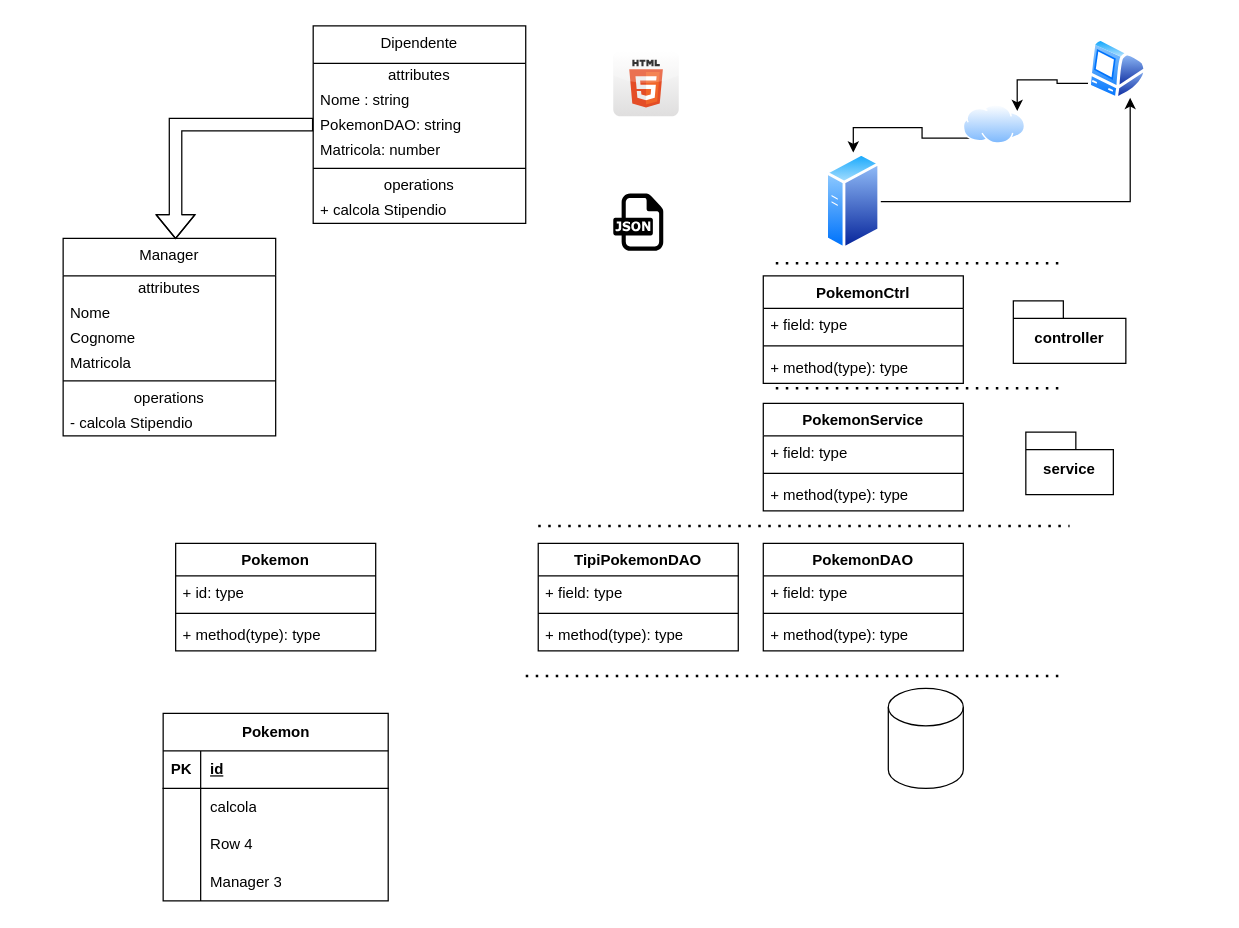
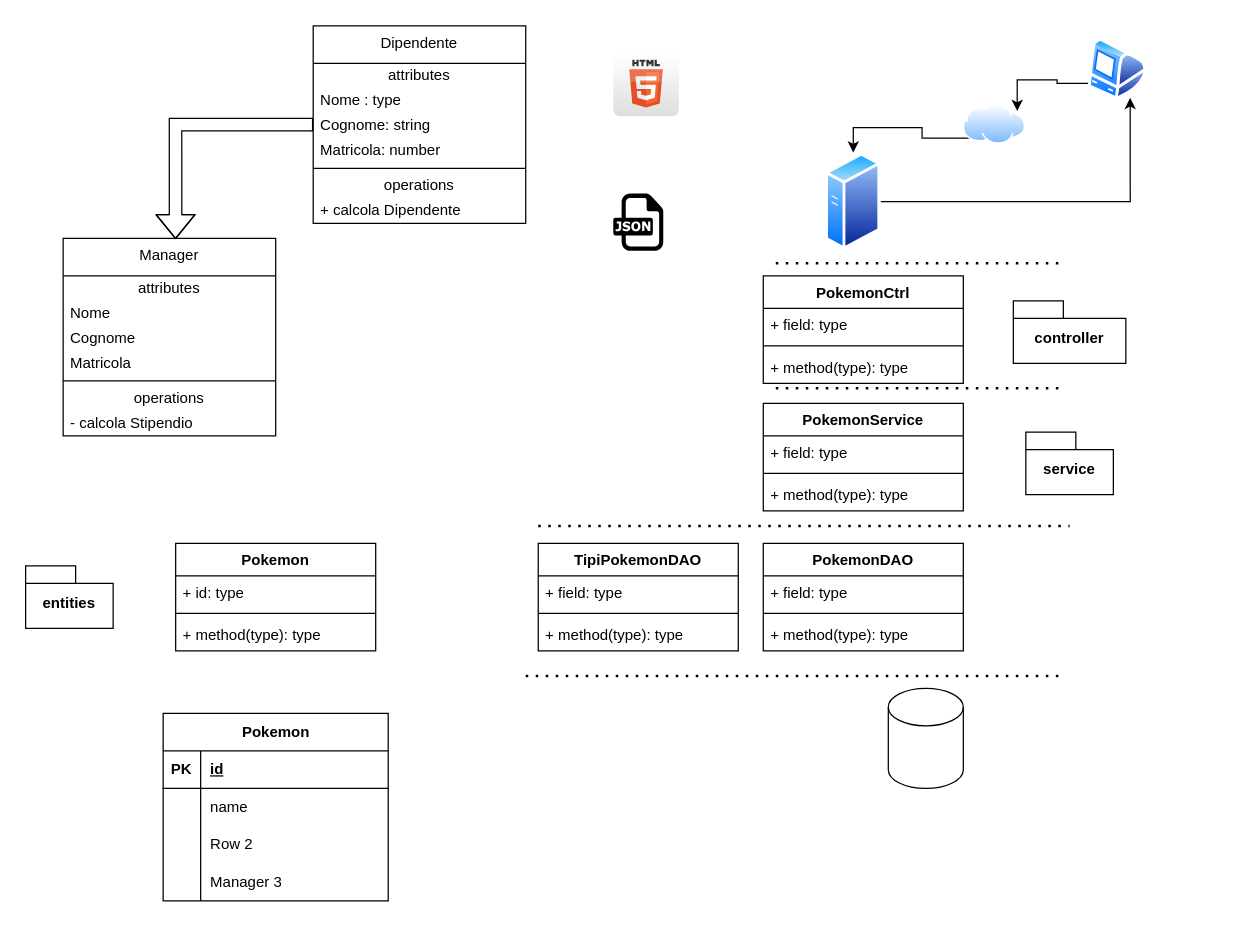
node "Nome : string": label "Nome : string" -> "Nome : type"
node "PokemonDAO: string": label "PokemonDAO: string" -> "Cognome: string"
node "+ calcola Stipendio": label "+ calcola Stipendio" -> "+ calcola Dipendente"
node "entities": added
node "calcola": label "calcola" -> "name"
node "Row 4": label "Row 4" -> "Row 2"
